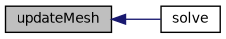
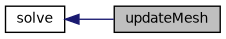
edge "solve" -> "updateMesh": reversed
